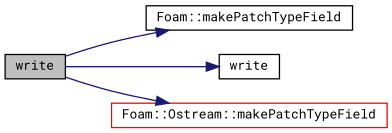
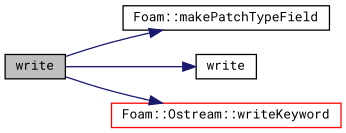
node "Foam::Ostream::makePatchTypeField": label "Foam::Ostream::makePatchTypeField" -> "Foam::Ostream::writeKeyword"
